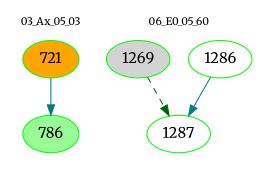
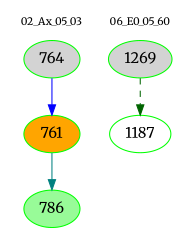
cluster "03_Ax_05_03": label "03_Ax_05_03" -> "02_Ax_05_03"
node "721": label "721" -> "761"
node "764": added
node "1286": removed
node "1287": label "1287" -> "1187"
